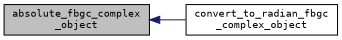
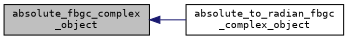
node "convert_to_radian_fbgc _complex_object": label "convert_to_radian_fbgc _complex_object" -> "absolute_to_radian_fbgc _complex_object"
